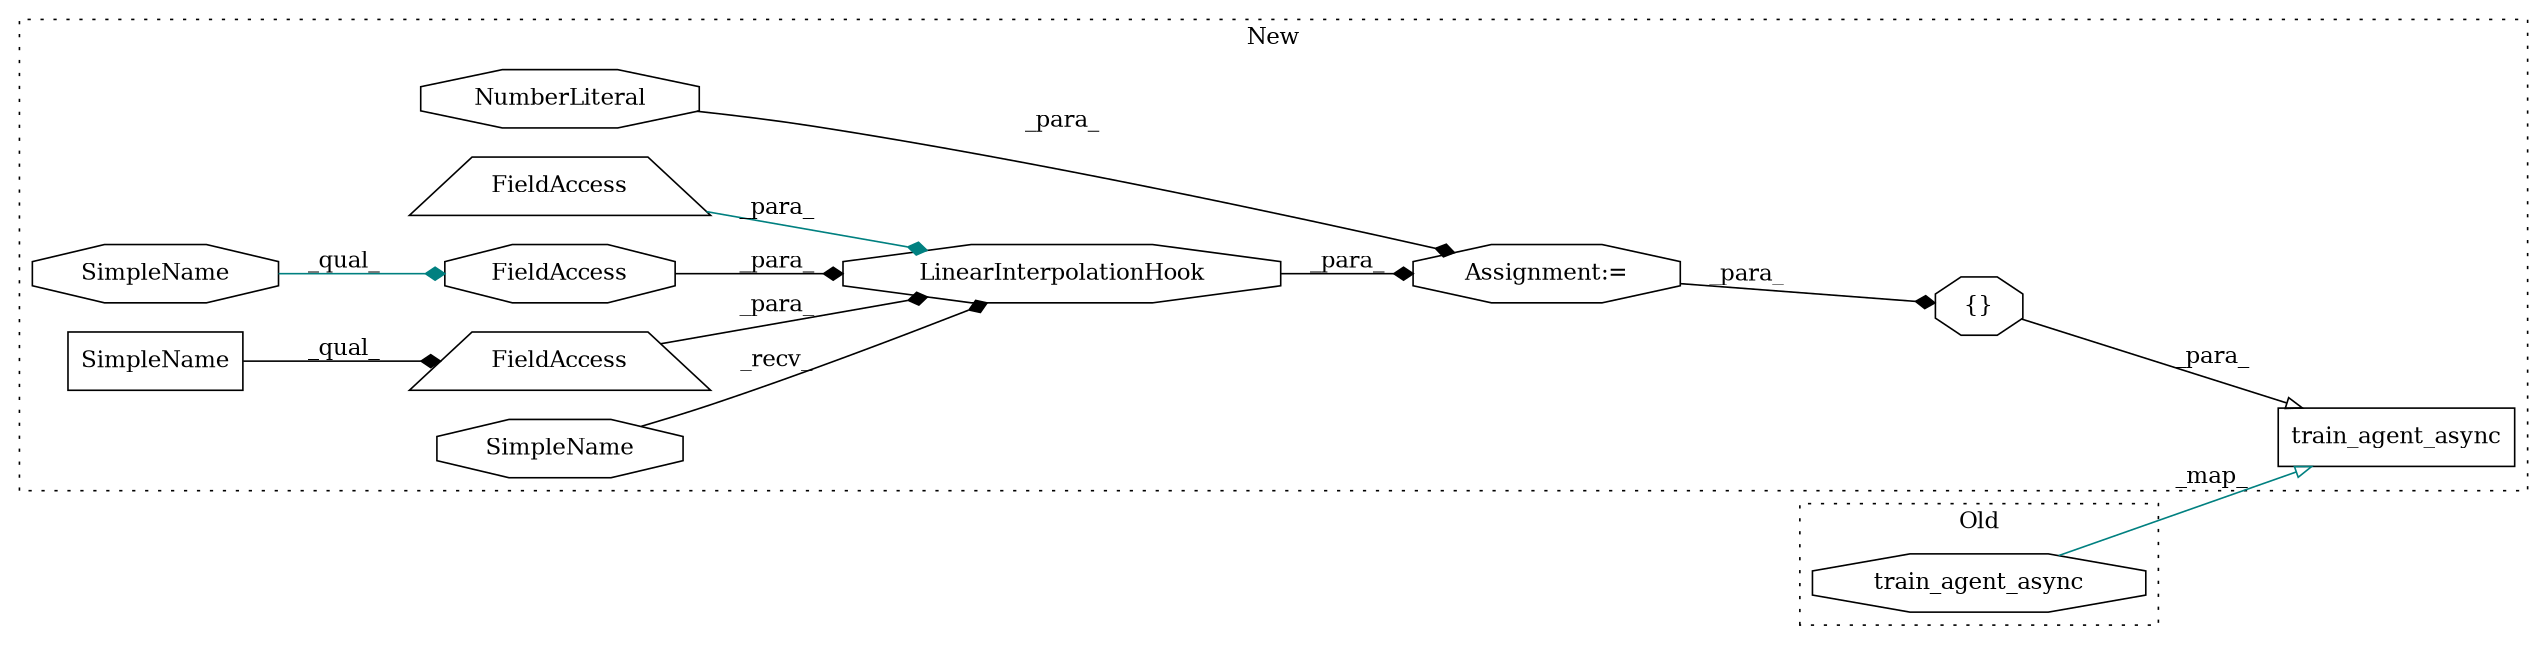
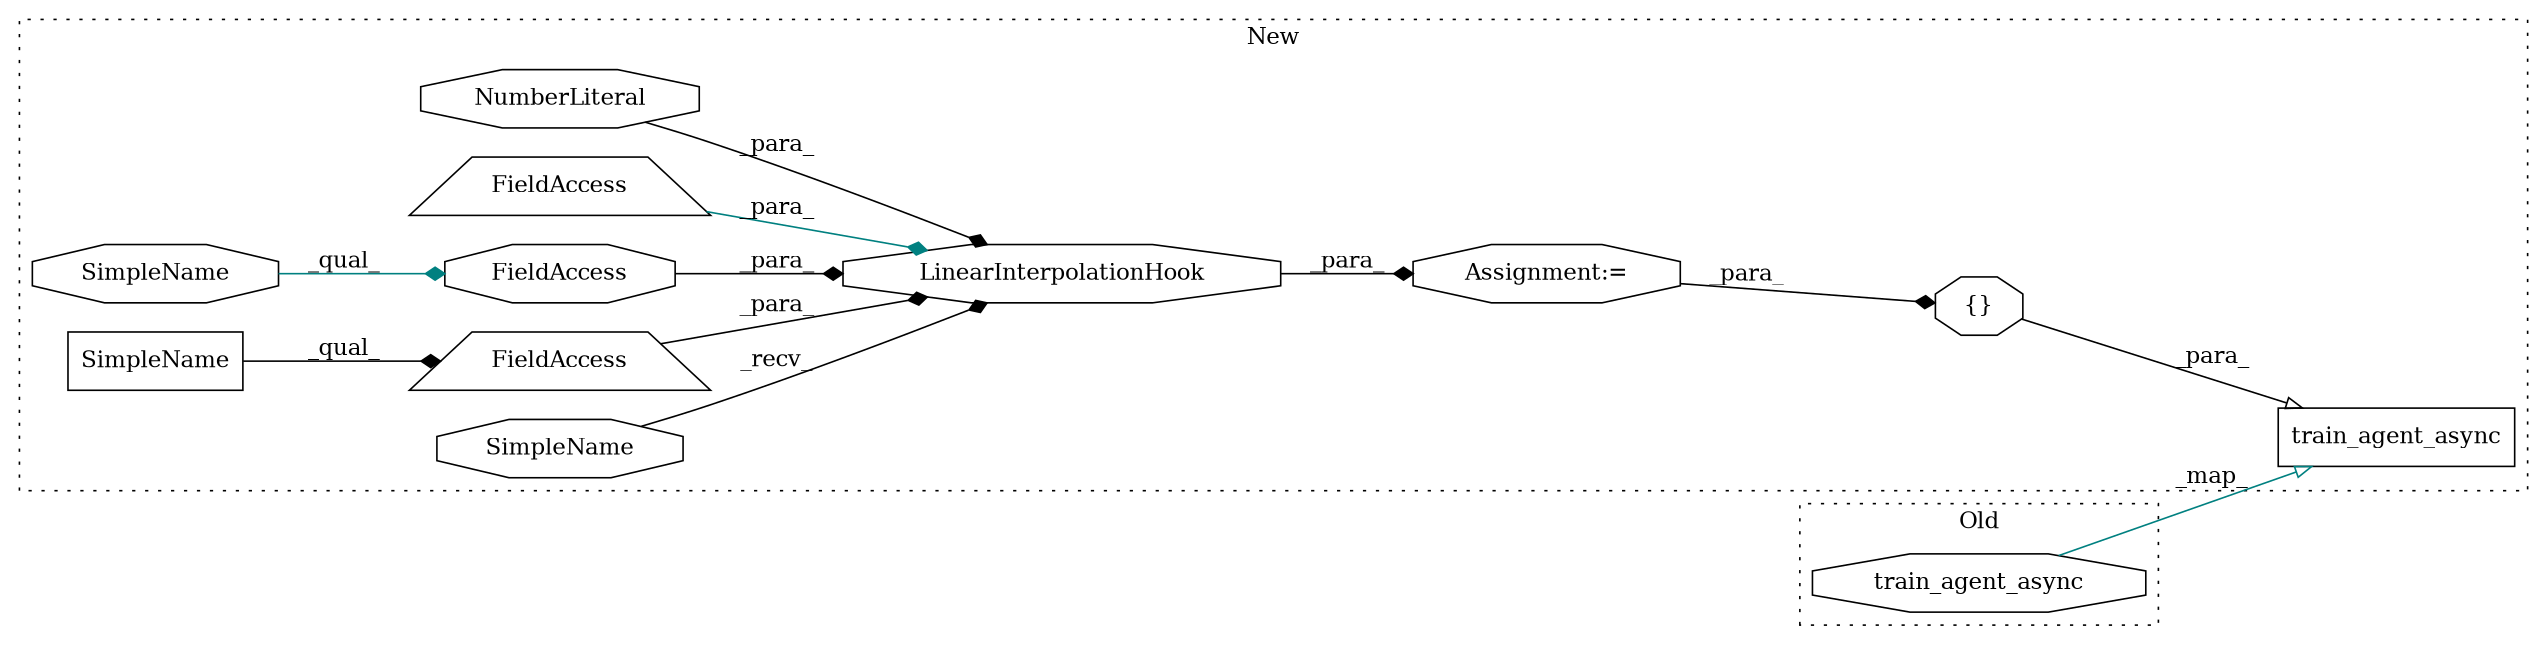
edge "NumberLiteral" -> "Assignment:=": now "NumberLiteral" -> "LinearInterpolationHook"
